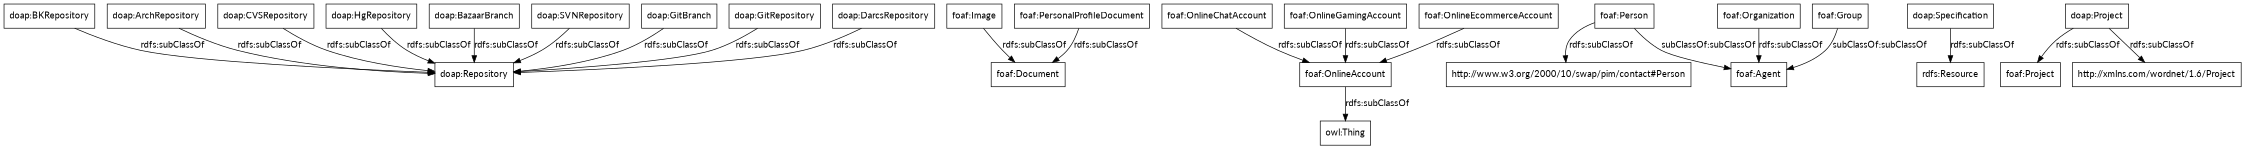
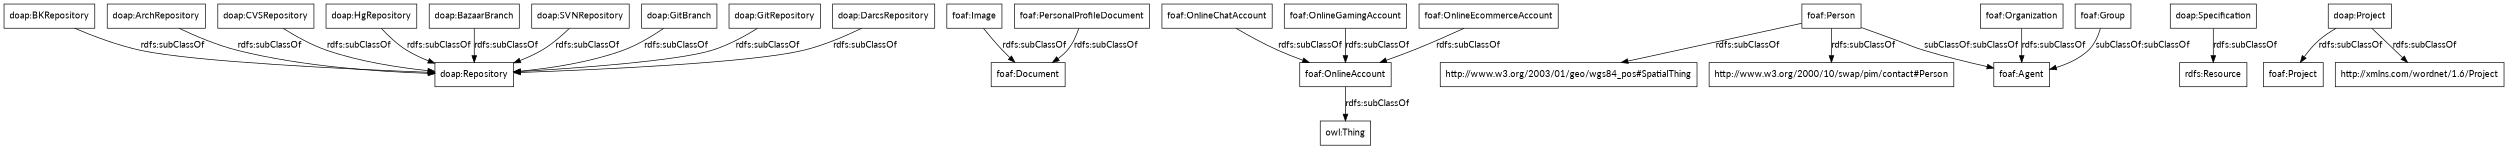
node "http://www.w3.org/2003/01/geo/wgs84_pos#SpatialThing": added
